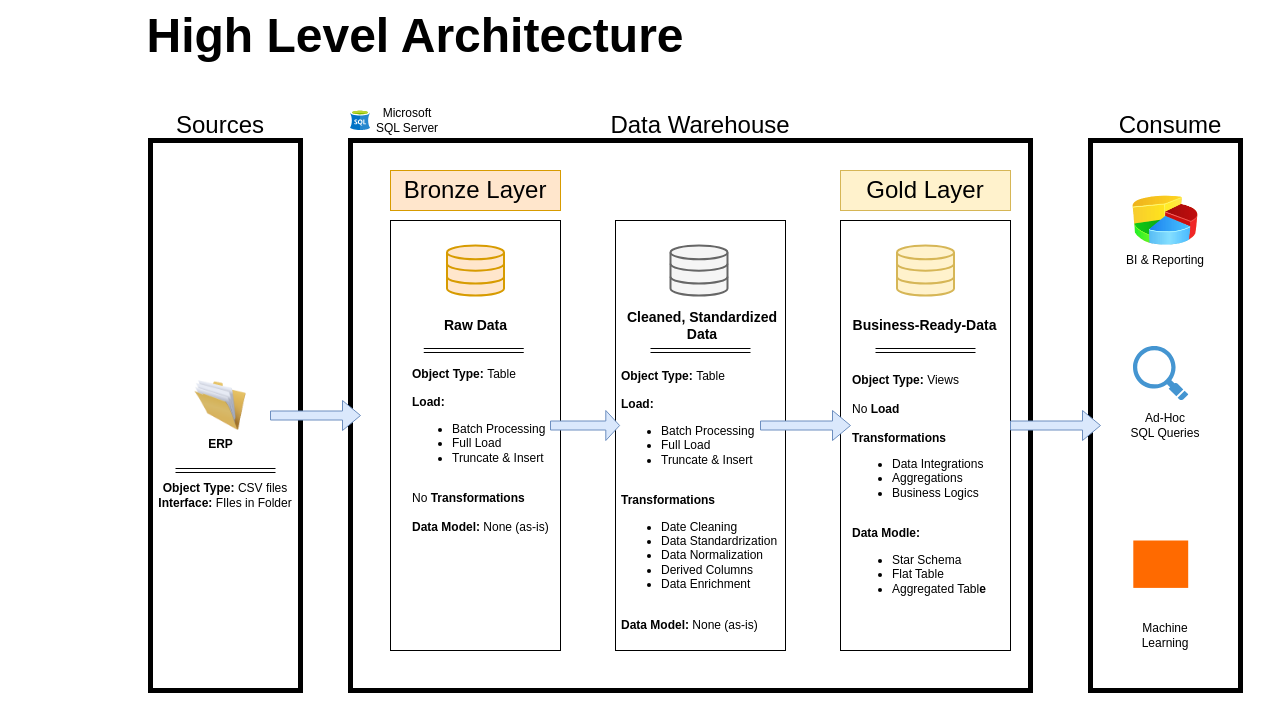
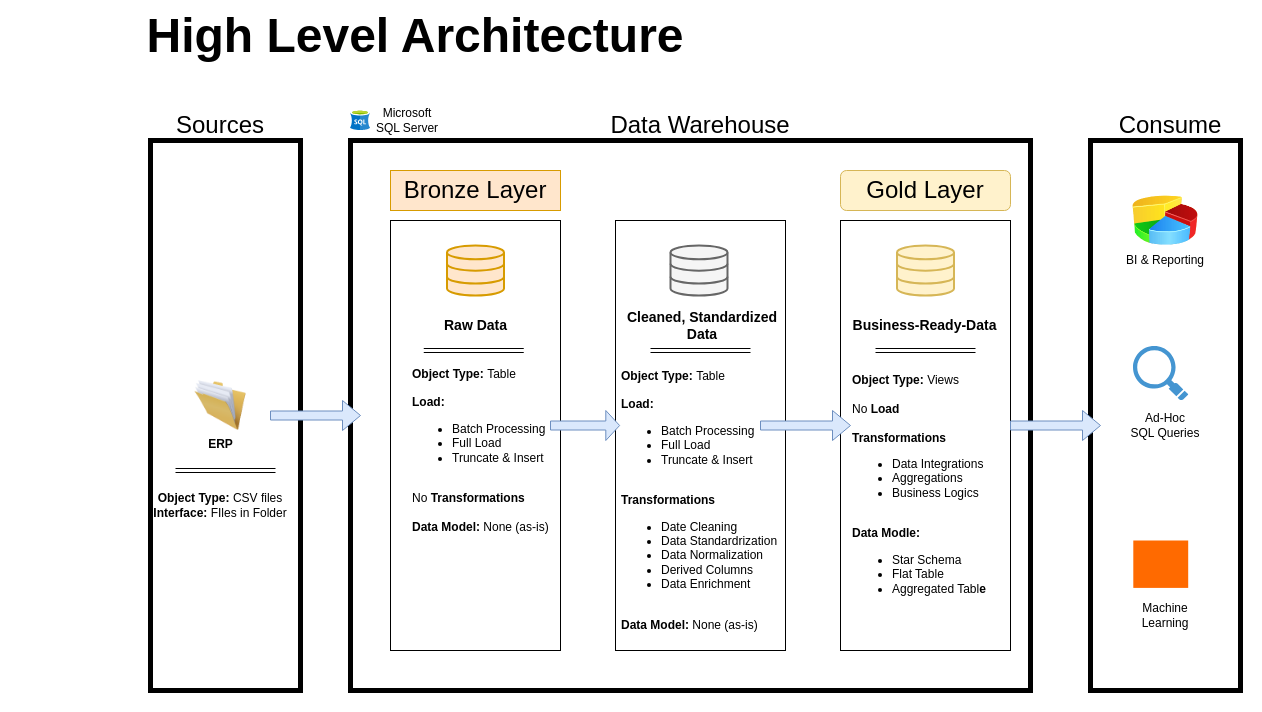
node "Gold Layer": shape rectangle -> rounded rectangle
node "Object Type: CSV files Interface: FIles in Folder": moved (226, 496) -> (221, 506)
node "Machine Learning": moved (1166, 636) -> (1166, 616)
